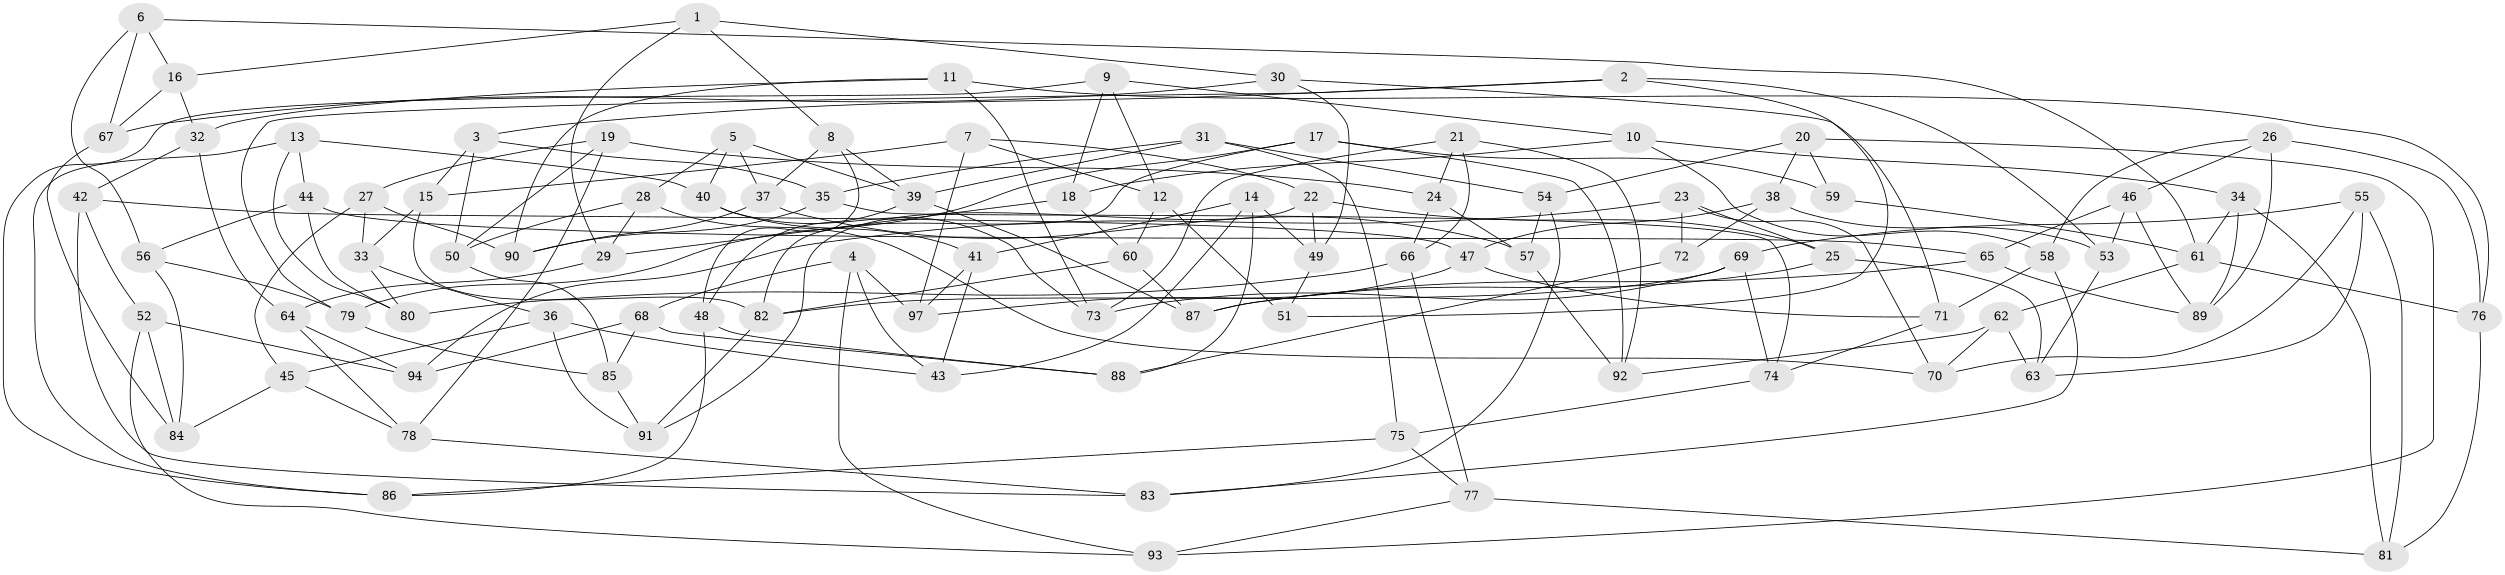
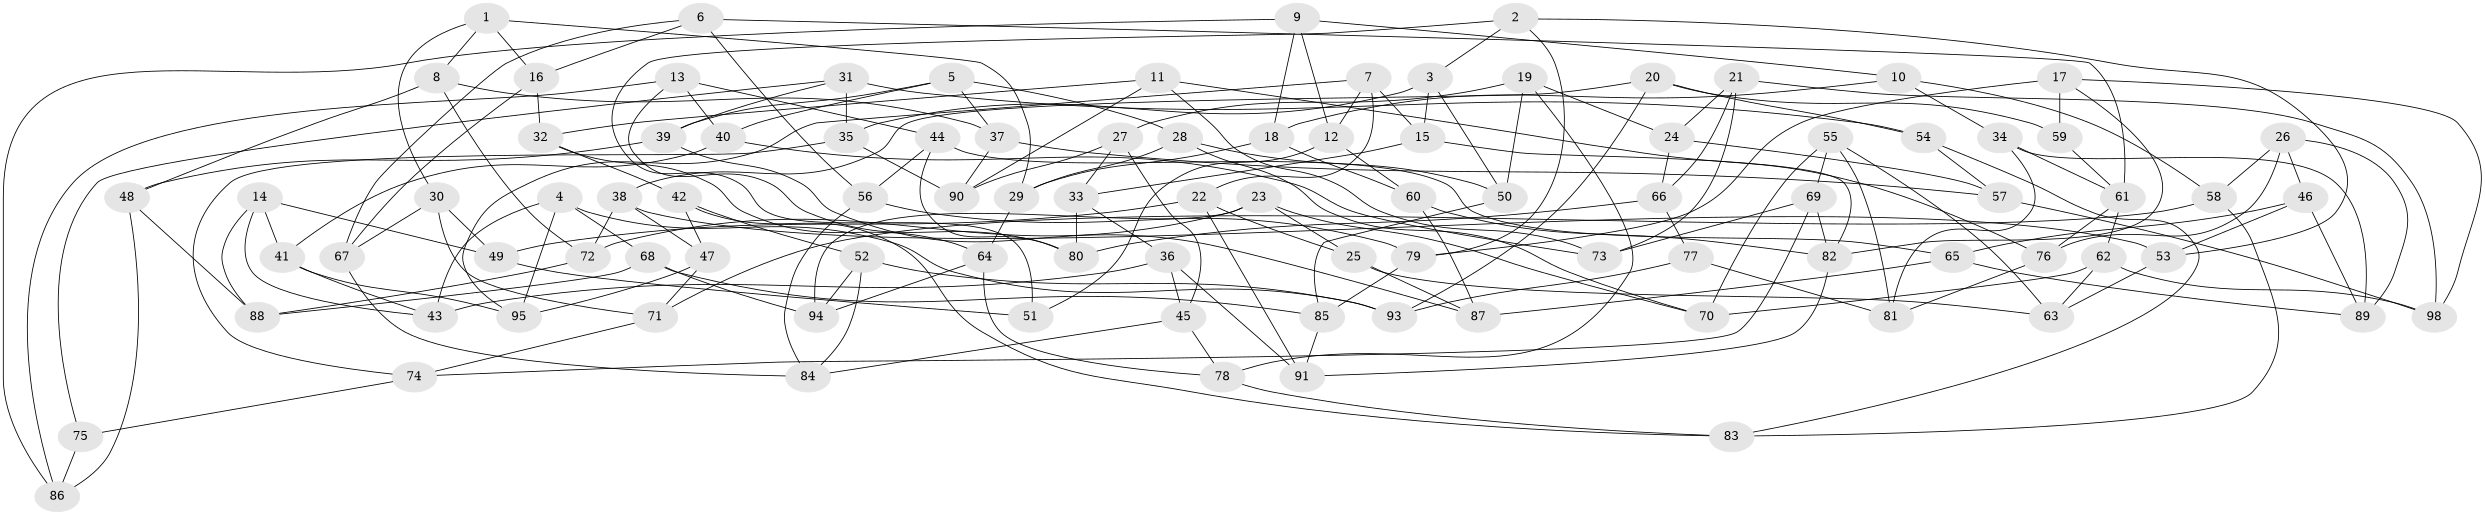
edge "8" -- "39": now "8" -- "72"
node "97": label "97" -> "95"
node "92": label "92" -> "98"
edge "75" -- "77": removed
